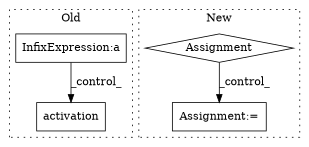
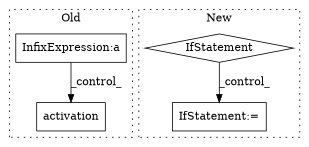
node "Assignment": label "Assignment" -> "IfStatement"
node "Assignment:=": label "Assignment:=" -> "IfStatement:="
